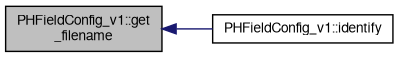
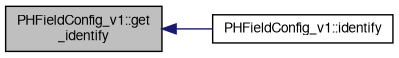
node "PHFieldConfig_v1::get _filename": label "PHFieldConfig_v1::get _filename" -> "PHFieldConfig_v1::get _identify"
